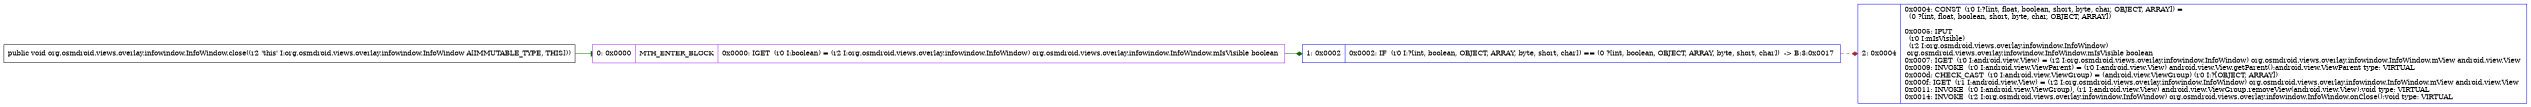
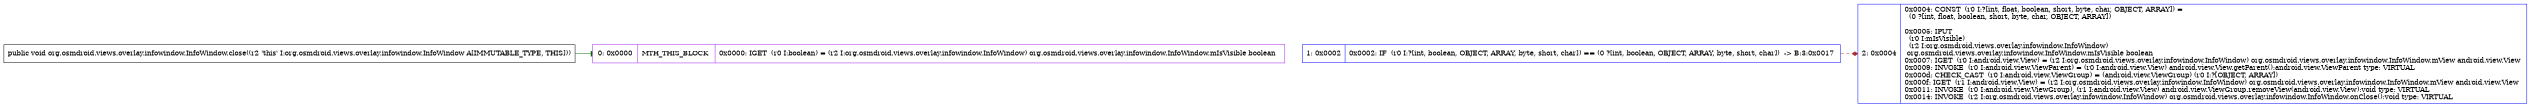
node "0: 0x0000": text "MTH_ENTER_BLOCK" -> "MTH_THIS_BLOCK"
edge "0: 0x0000" -> "1: 0x0002": removed
